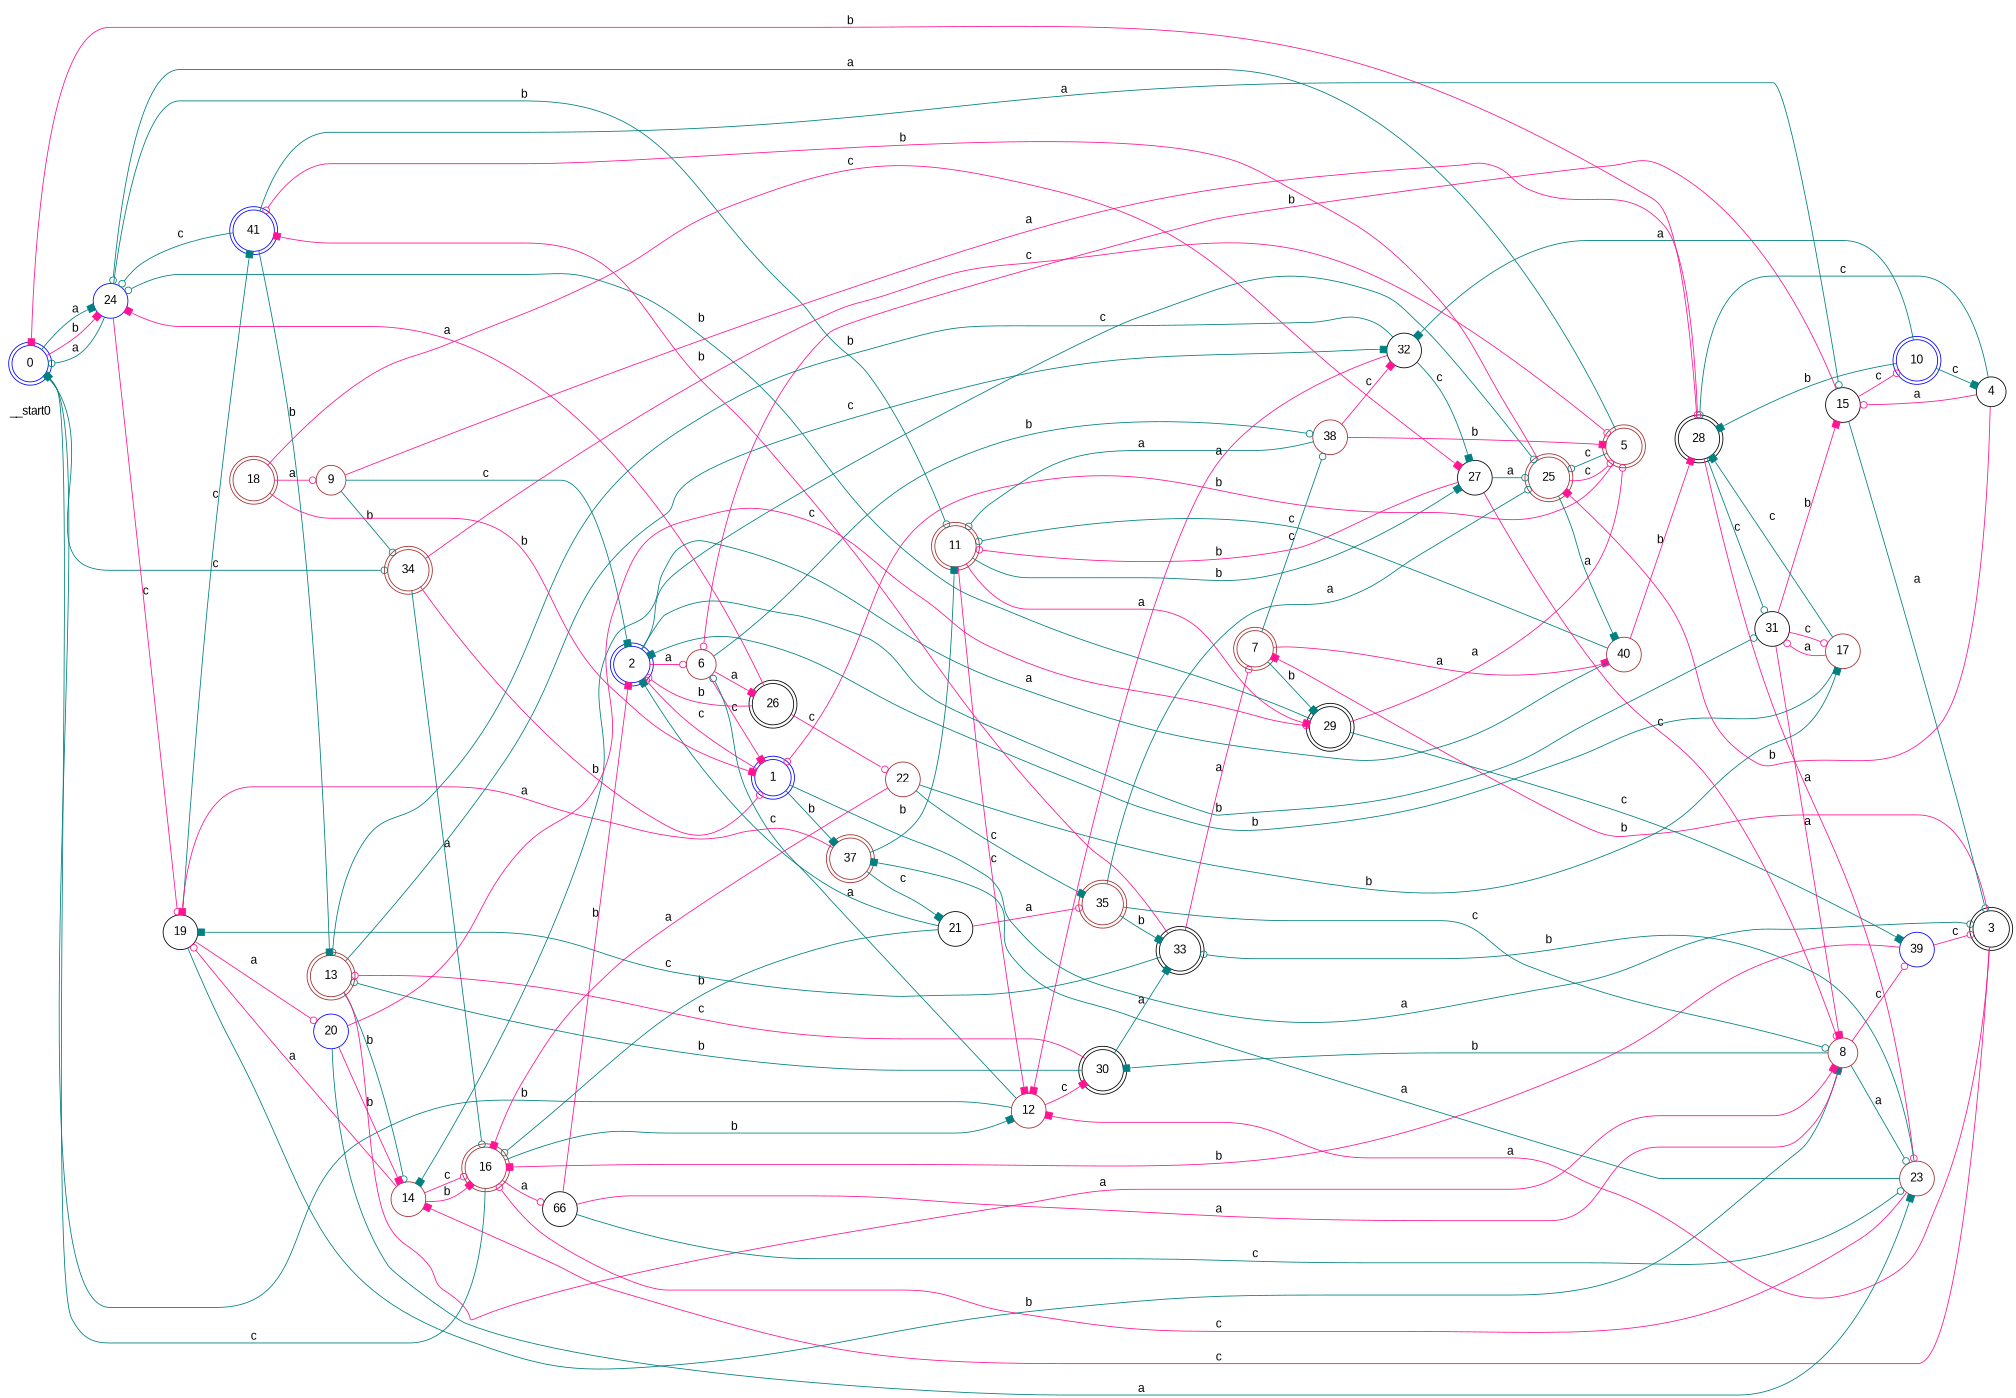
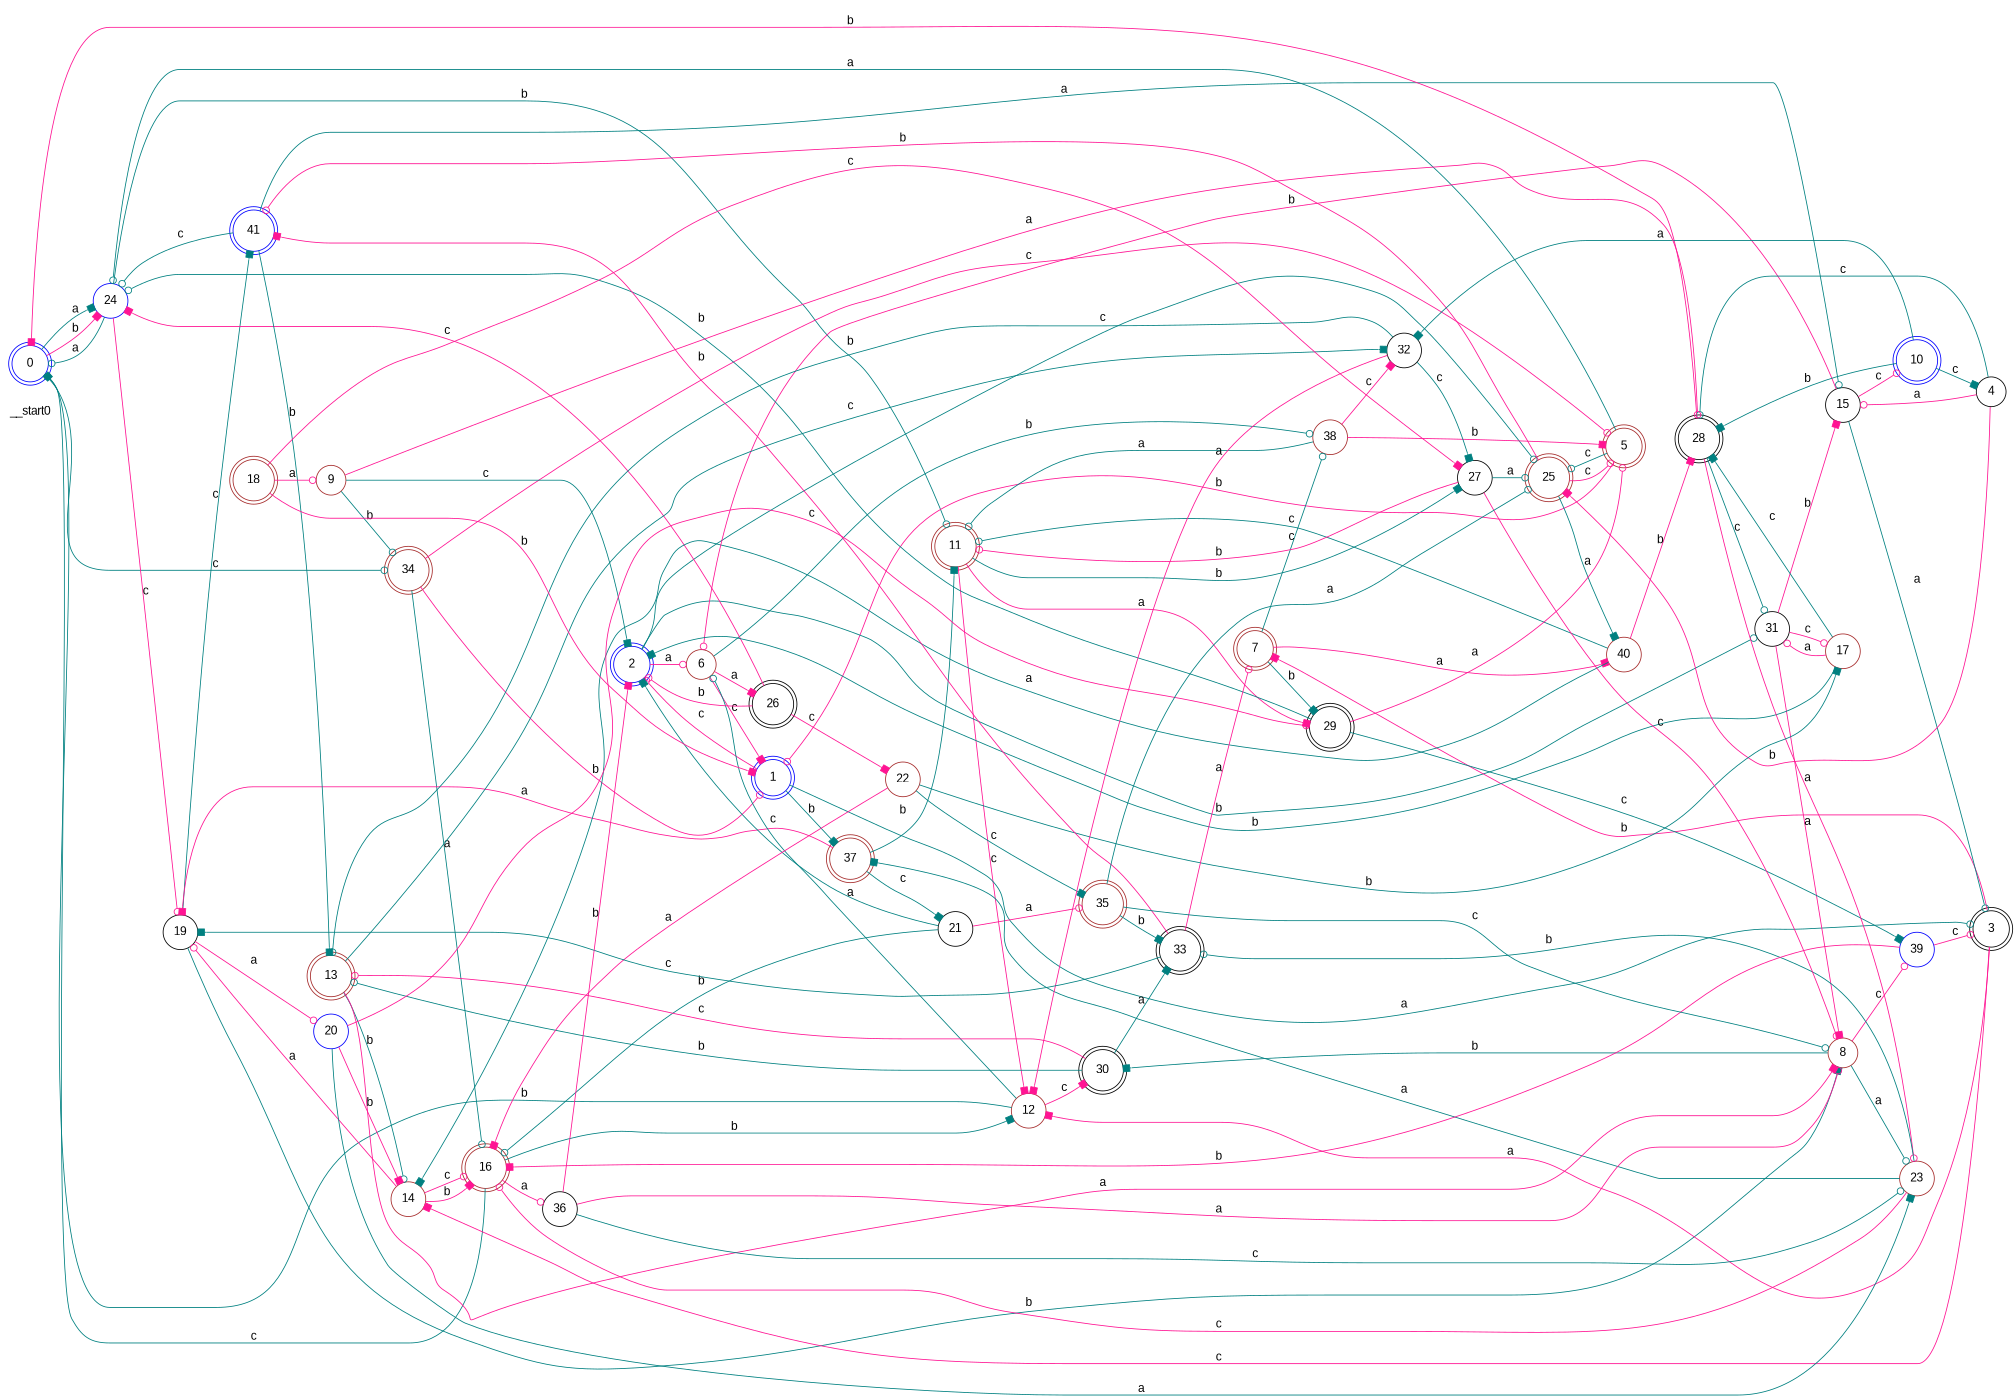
edge "26" -> "24": label "a" -> "c"
edge "26" -> "22": arrowhead odot -> box
node "66": label "66" -> "36"
